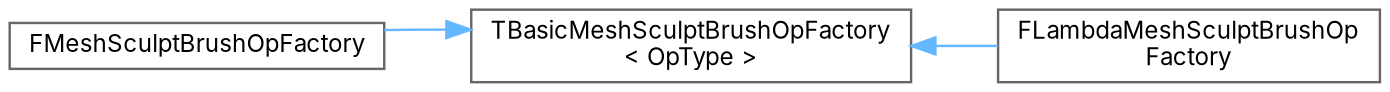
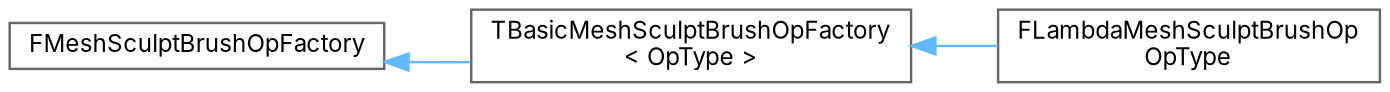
edge "FMeshSculptBrushOpFactory" -> "TBasicMeshSculptBrushOpFactory < OpType >": reversed
node "FLambdaMeshSculptBrushOp Factory": label "FLambdaMeshSculptBrushOp Factory" -> "FLambdaMeshSculptBrushOp OpType"
